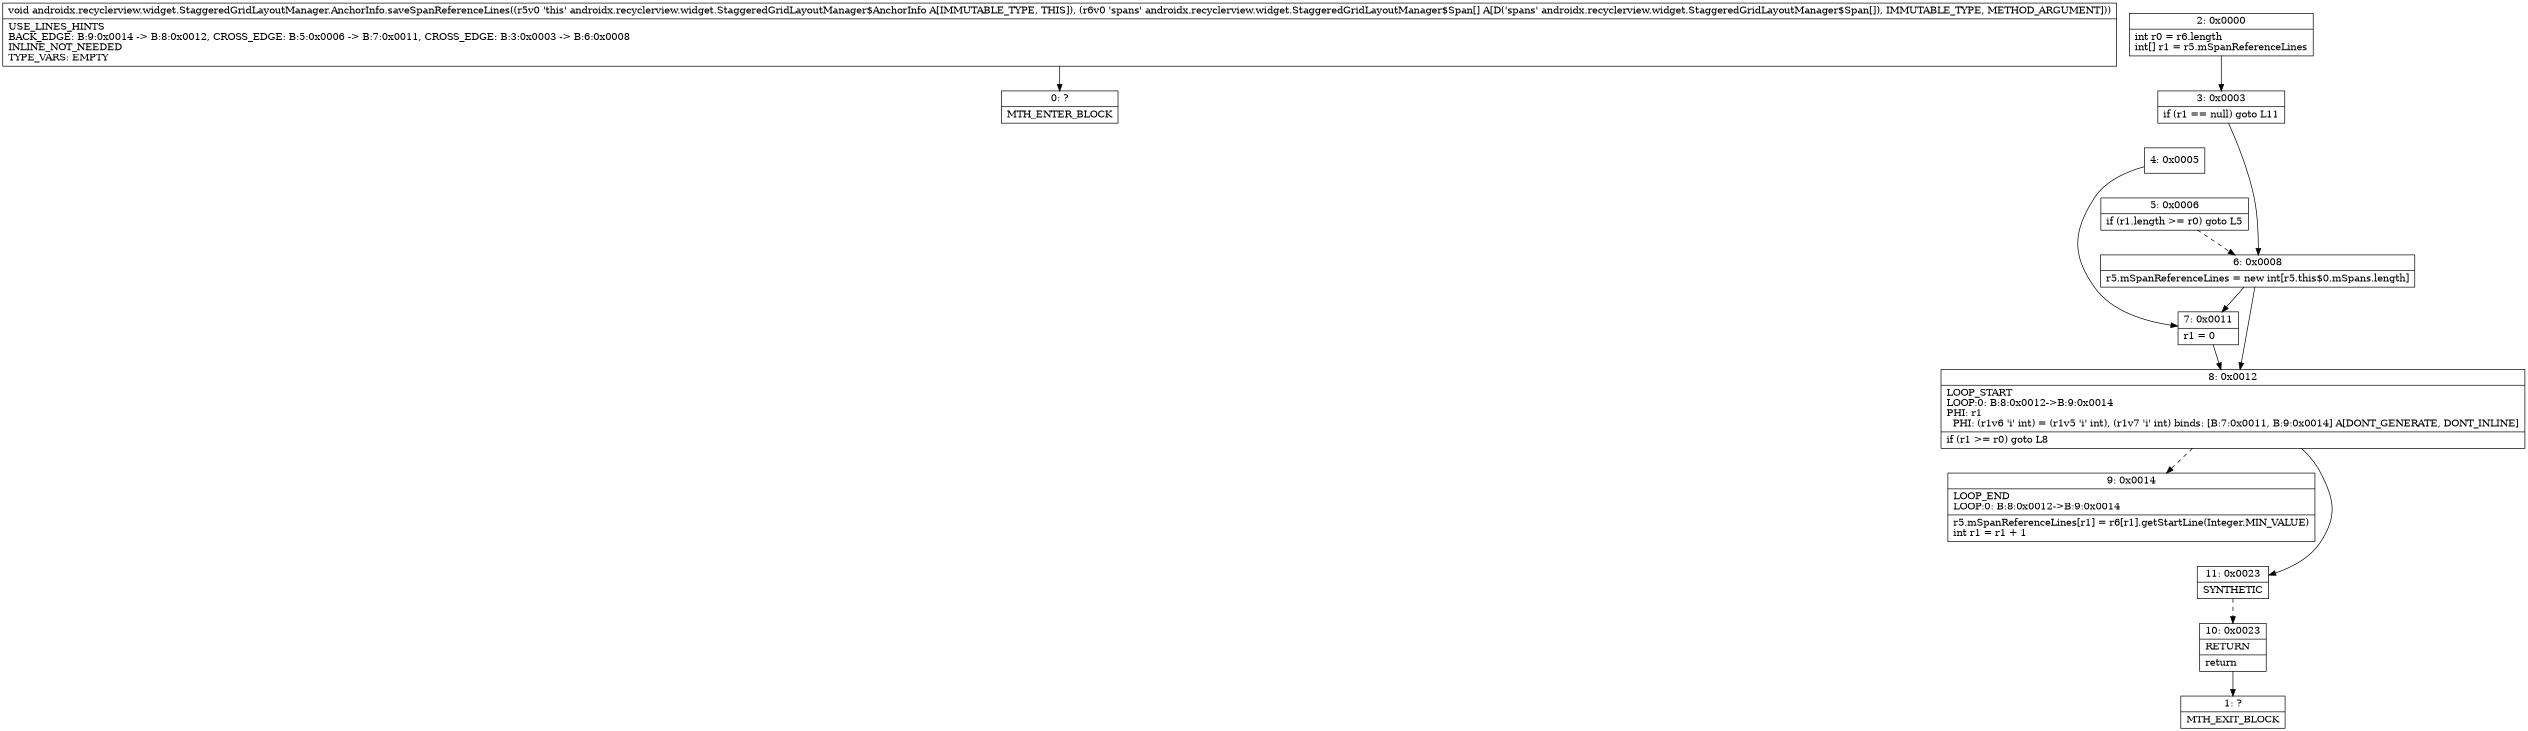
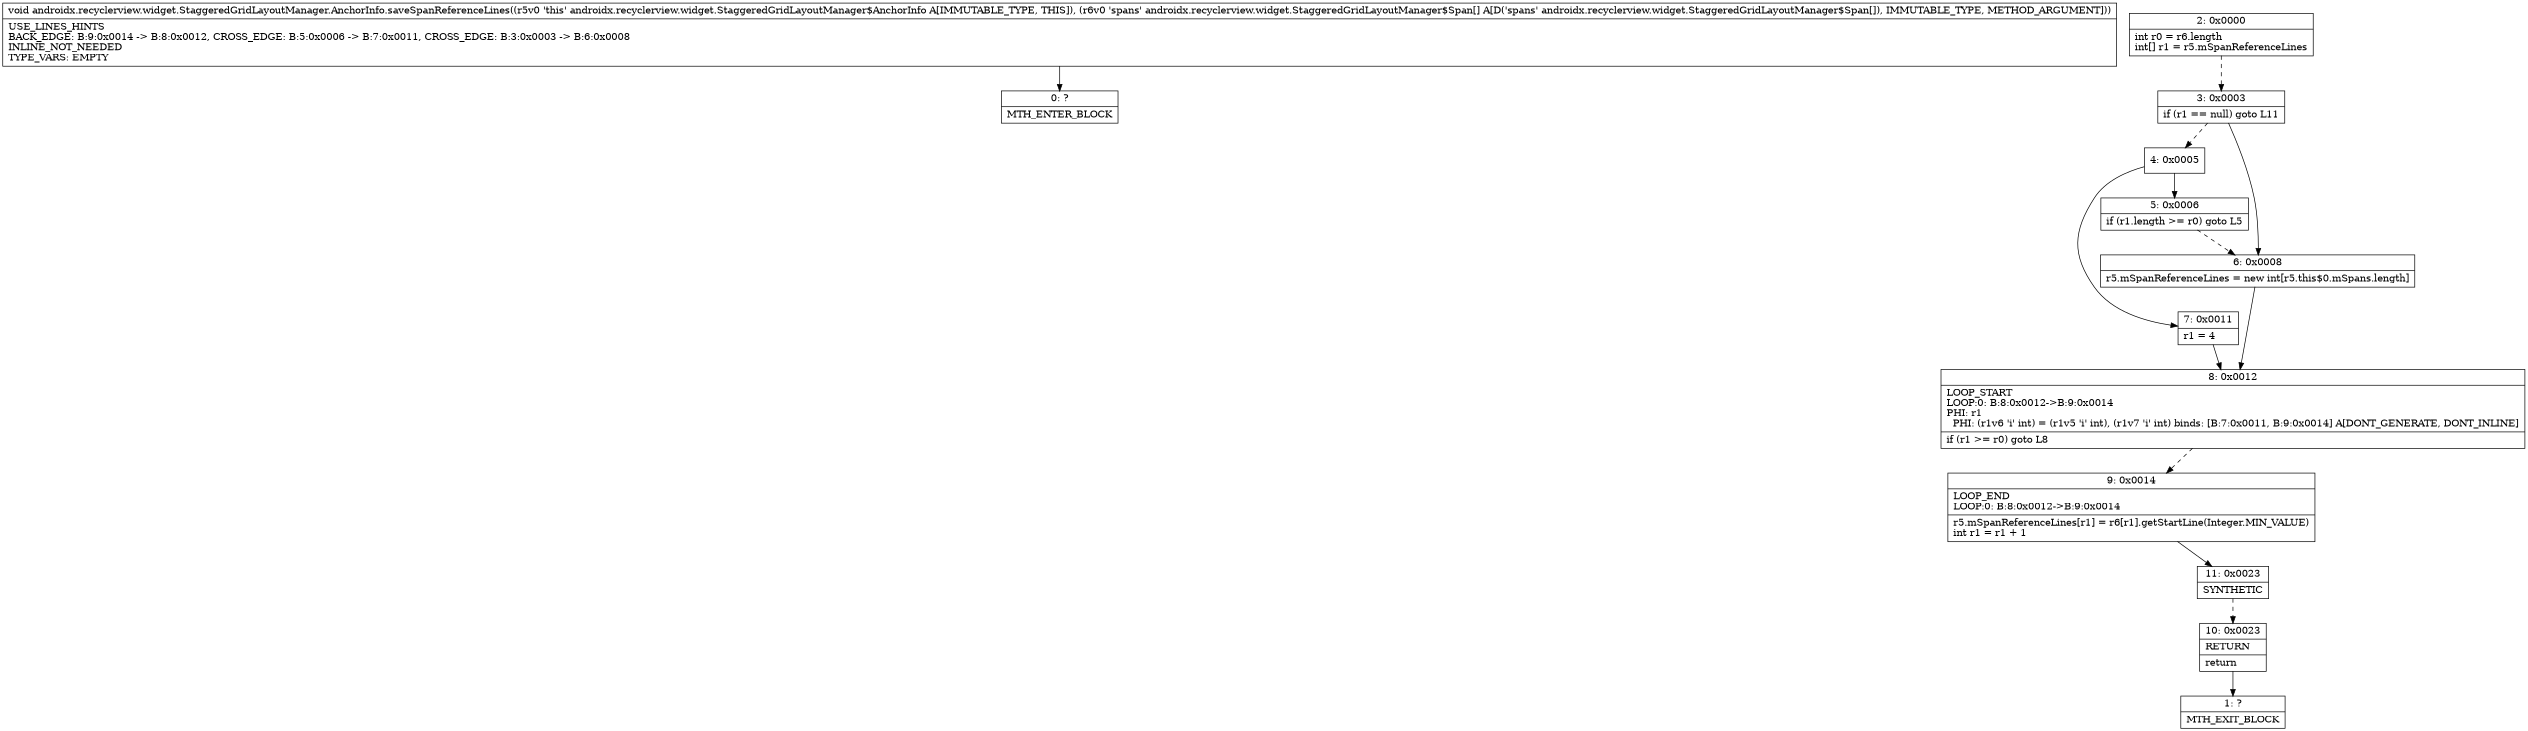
edge "2: 0x0000" -> "3: 0x0003": style solid -> dashed
edge "3: 0x0003" -> "4: 0x0005": added
edge "4: 0x0005" -> "5: 0x0006": added
edge "6: 0x0008" -> "7: 0x0011": removed
node "7: 0x0011": text "r1 = 0" -> "r1 = 4"
edge "8: 0x0012" -> "11: 0x0023": now "9: 0x0014" -> "11: 0x0023"
